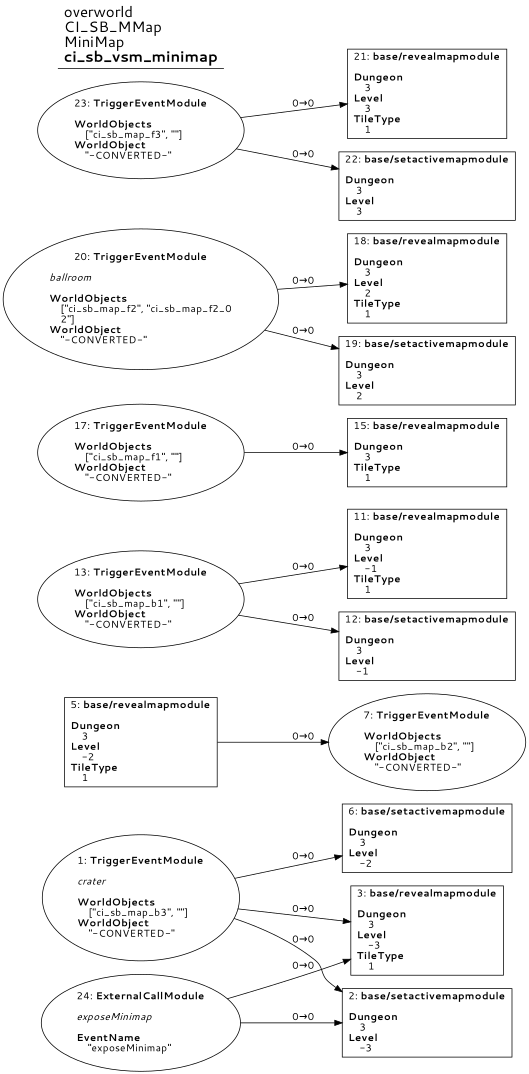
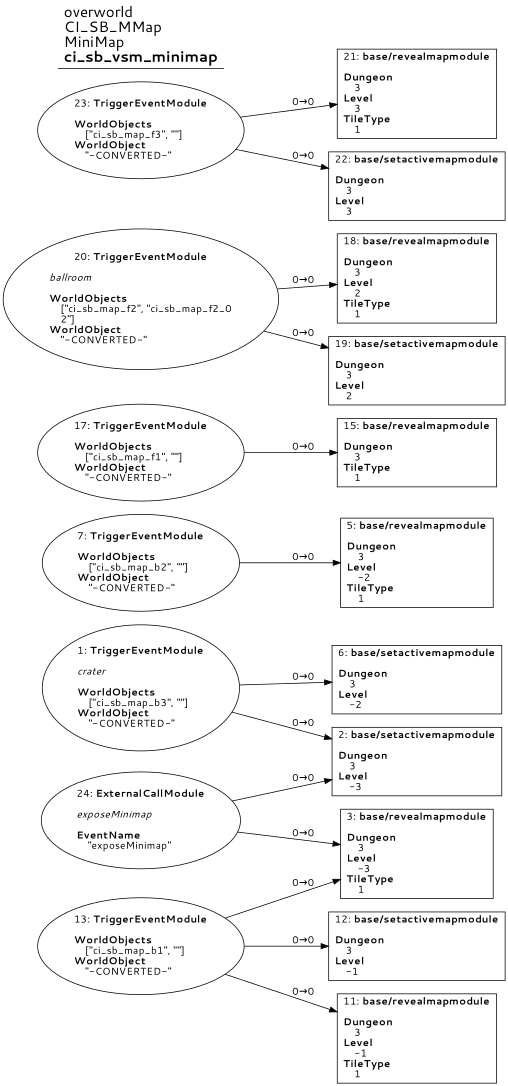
edge "5:" -> "7:": reversed
edge "1:" -> "3:": now "13:" -> "3:"
